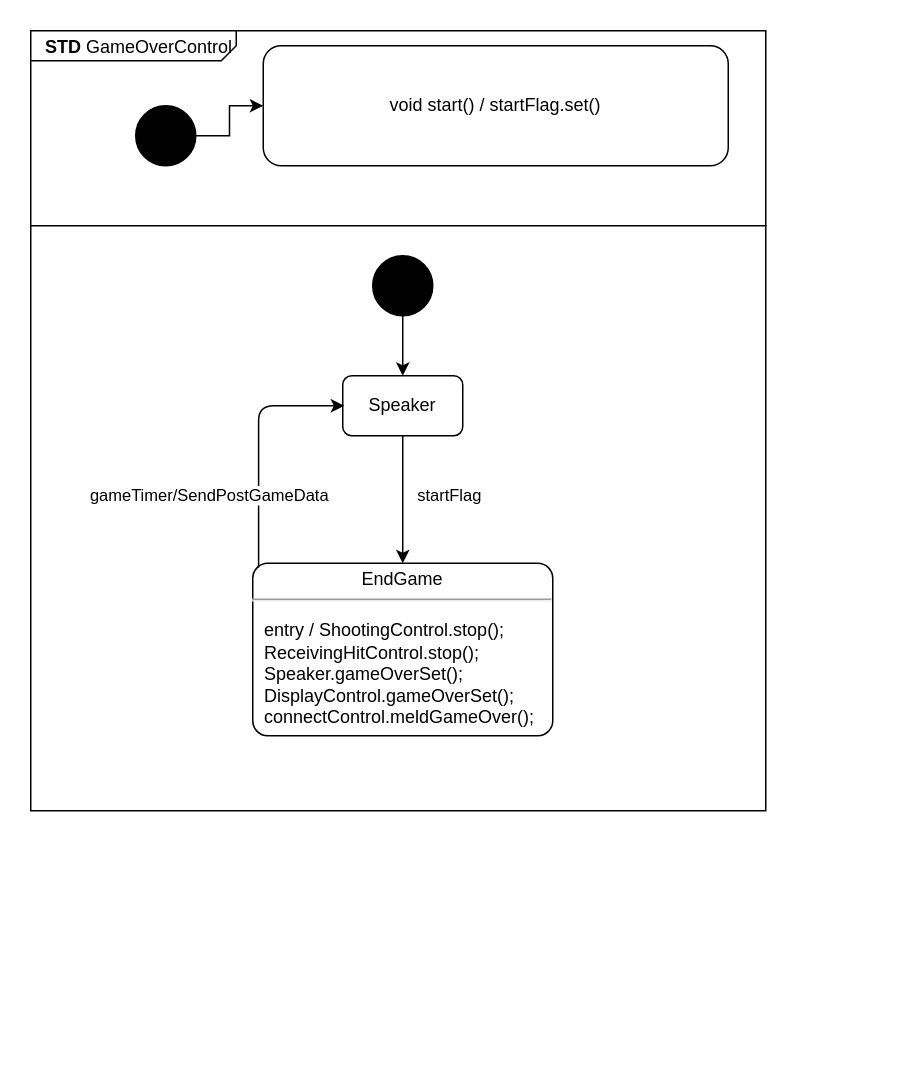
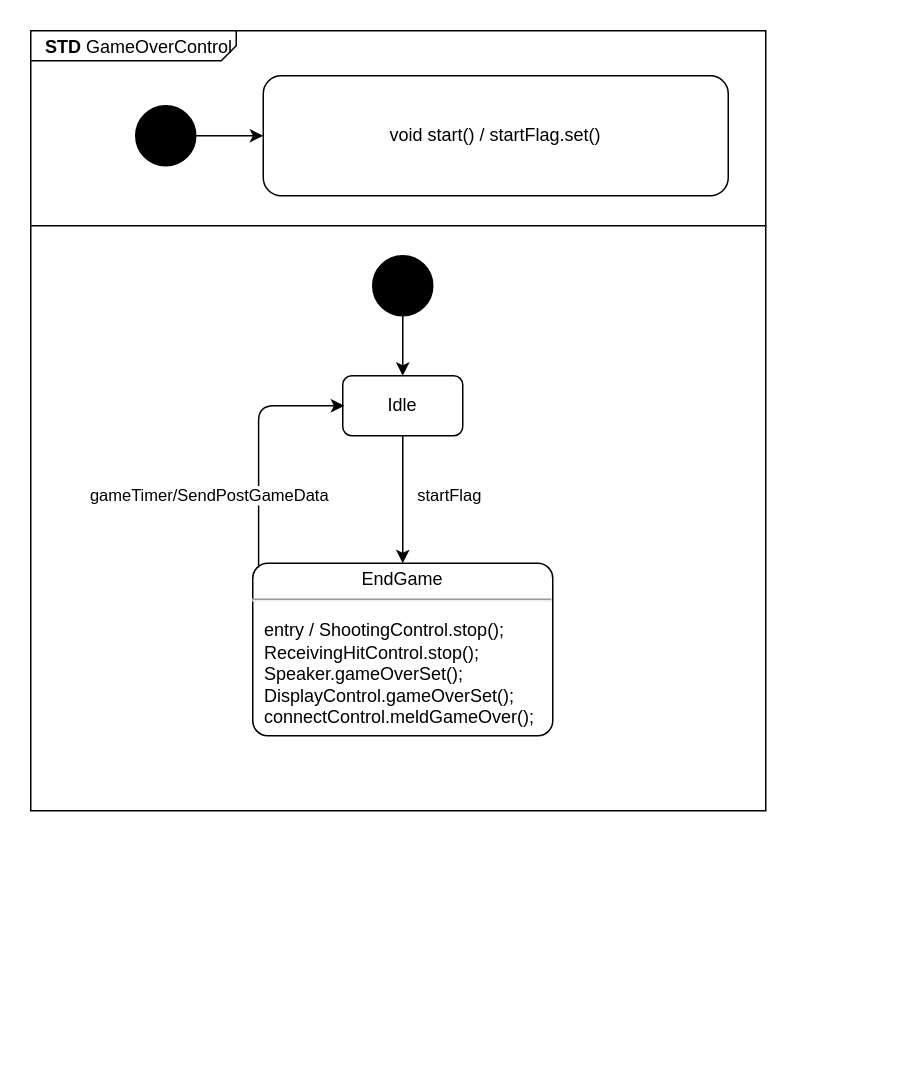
node "void start() / startFlag.set()": moved (496, 106) -> (496, 136)
node "Speaker": label "Speaker" -> "Idle"
